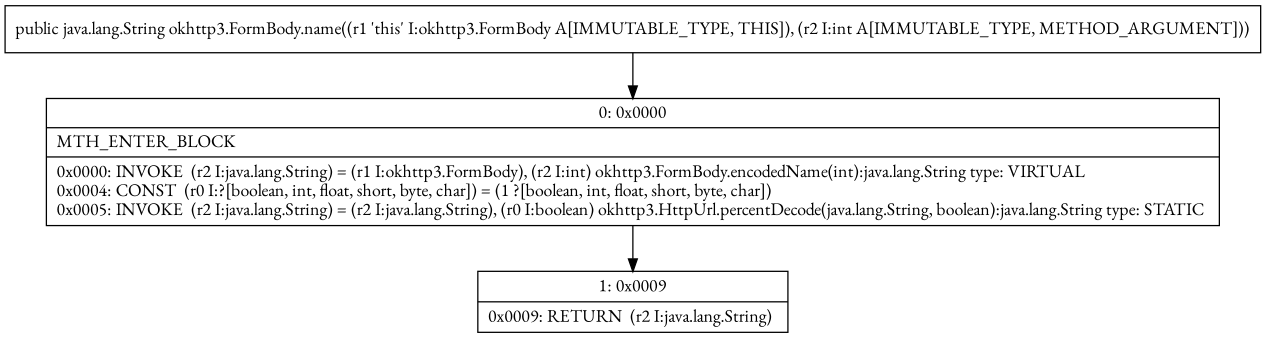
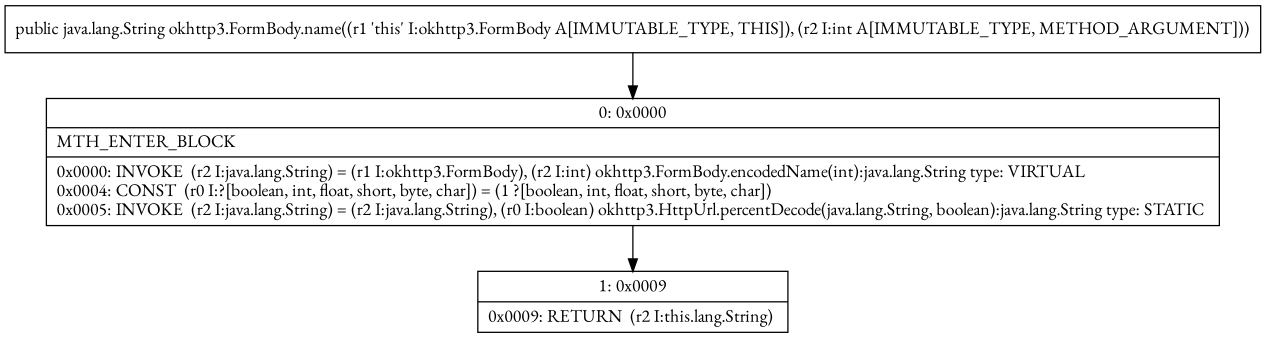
node "1: 0x0009": text "0x0009: RETURN  (r2 I:java.lang.String)" -> "0x0009: RETURN  (r2 I:this.lang.String)"
